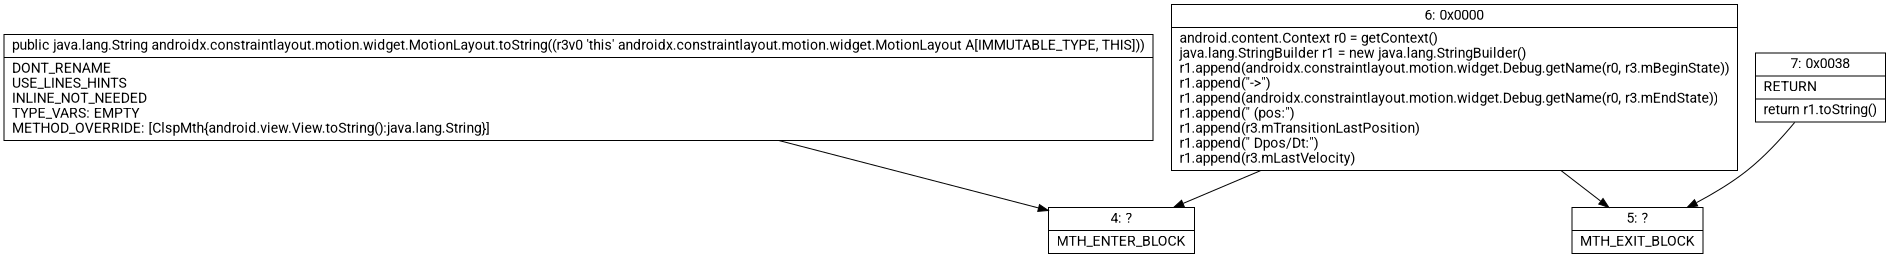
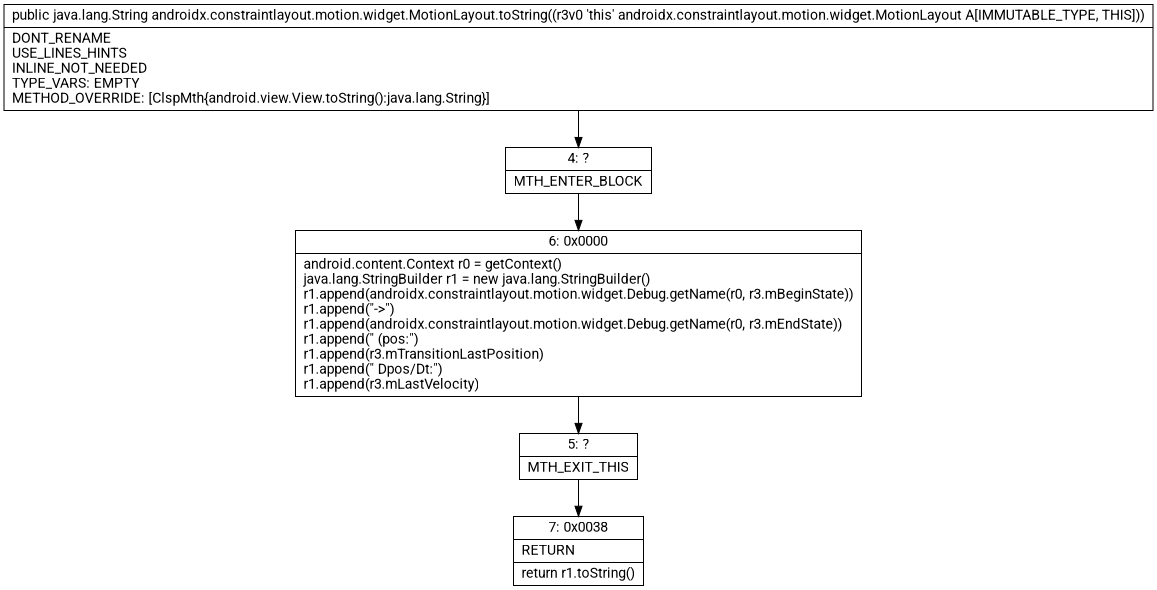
edge "7: 0x0038" -> "5: ?": reversed
edge "6: 0x0000" -> "4: ?": reversed
node "5: ?": text "MTH_EXIT_BLOCK" -> "MTH_EXIT_THIS"
